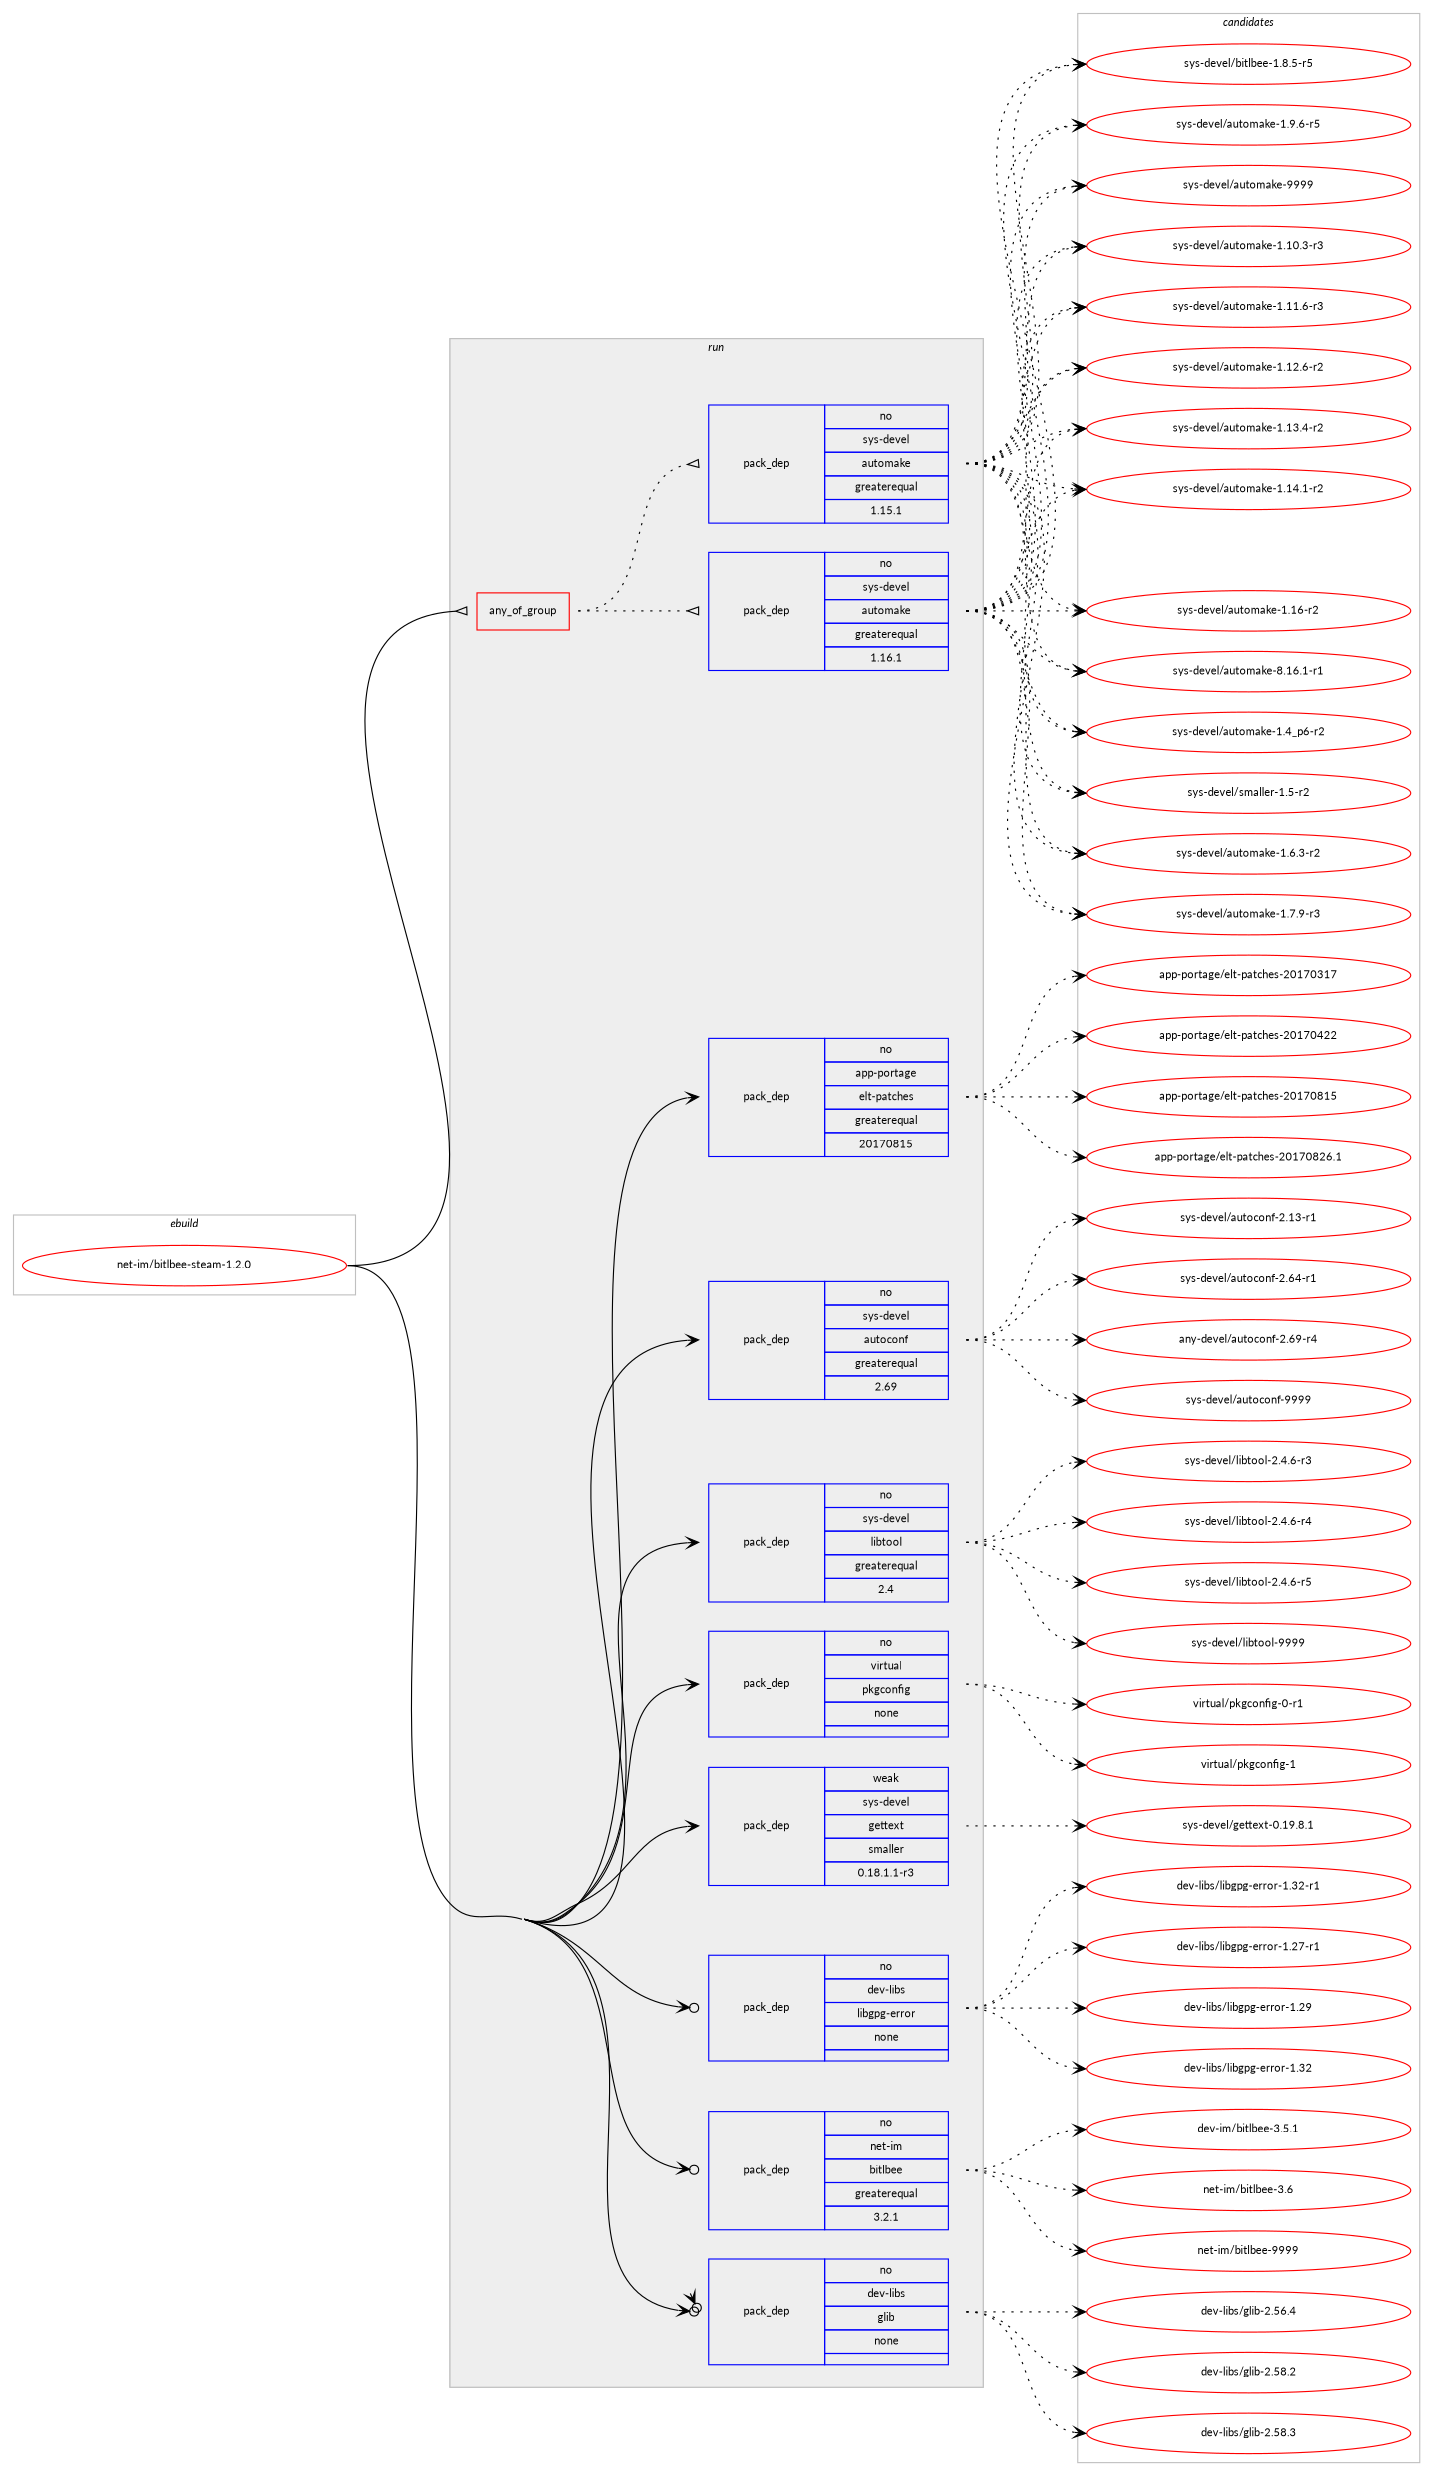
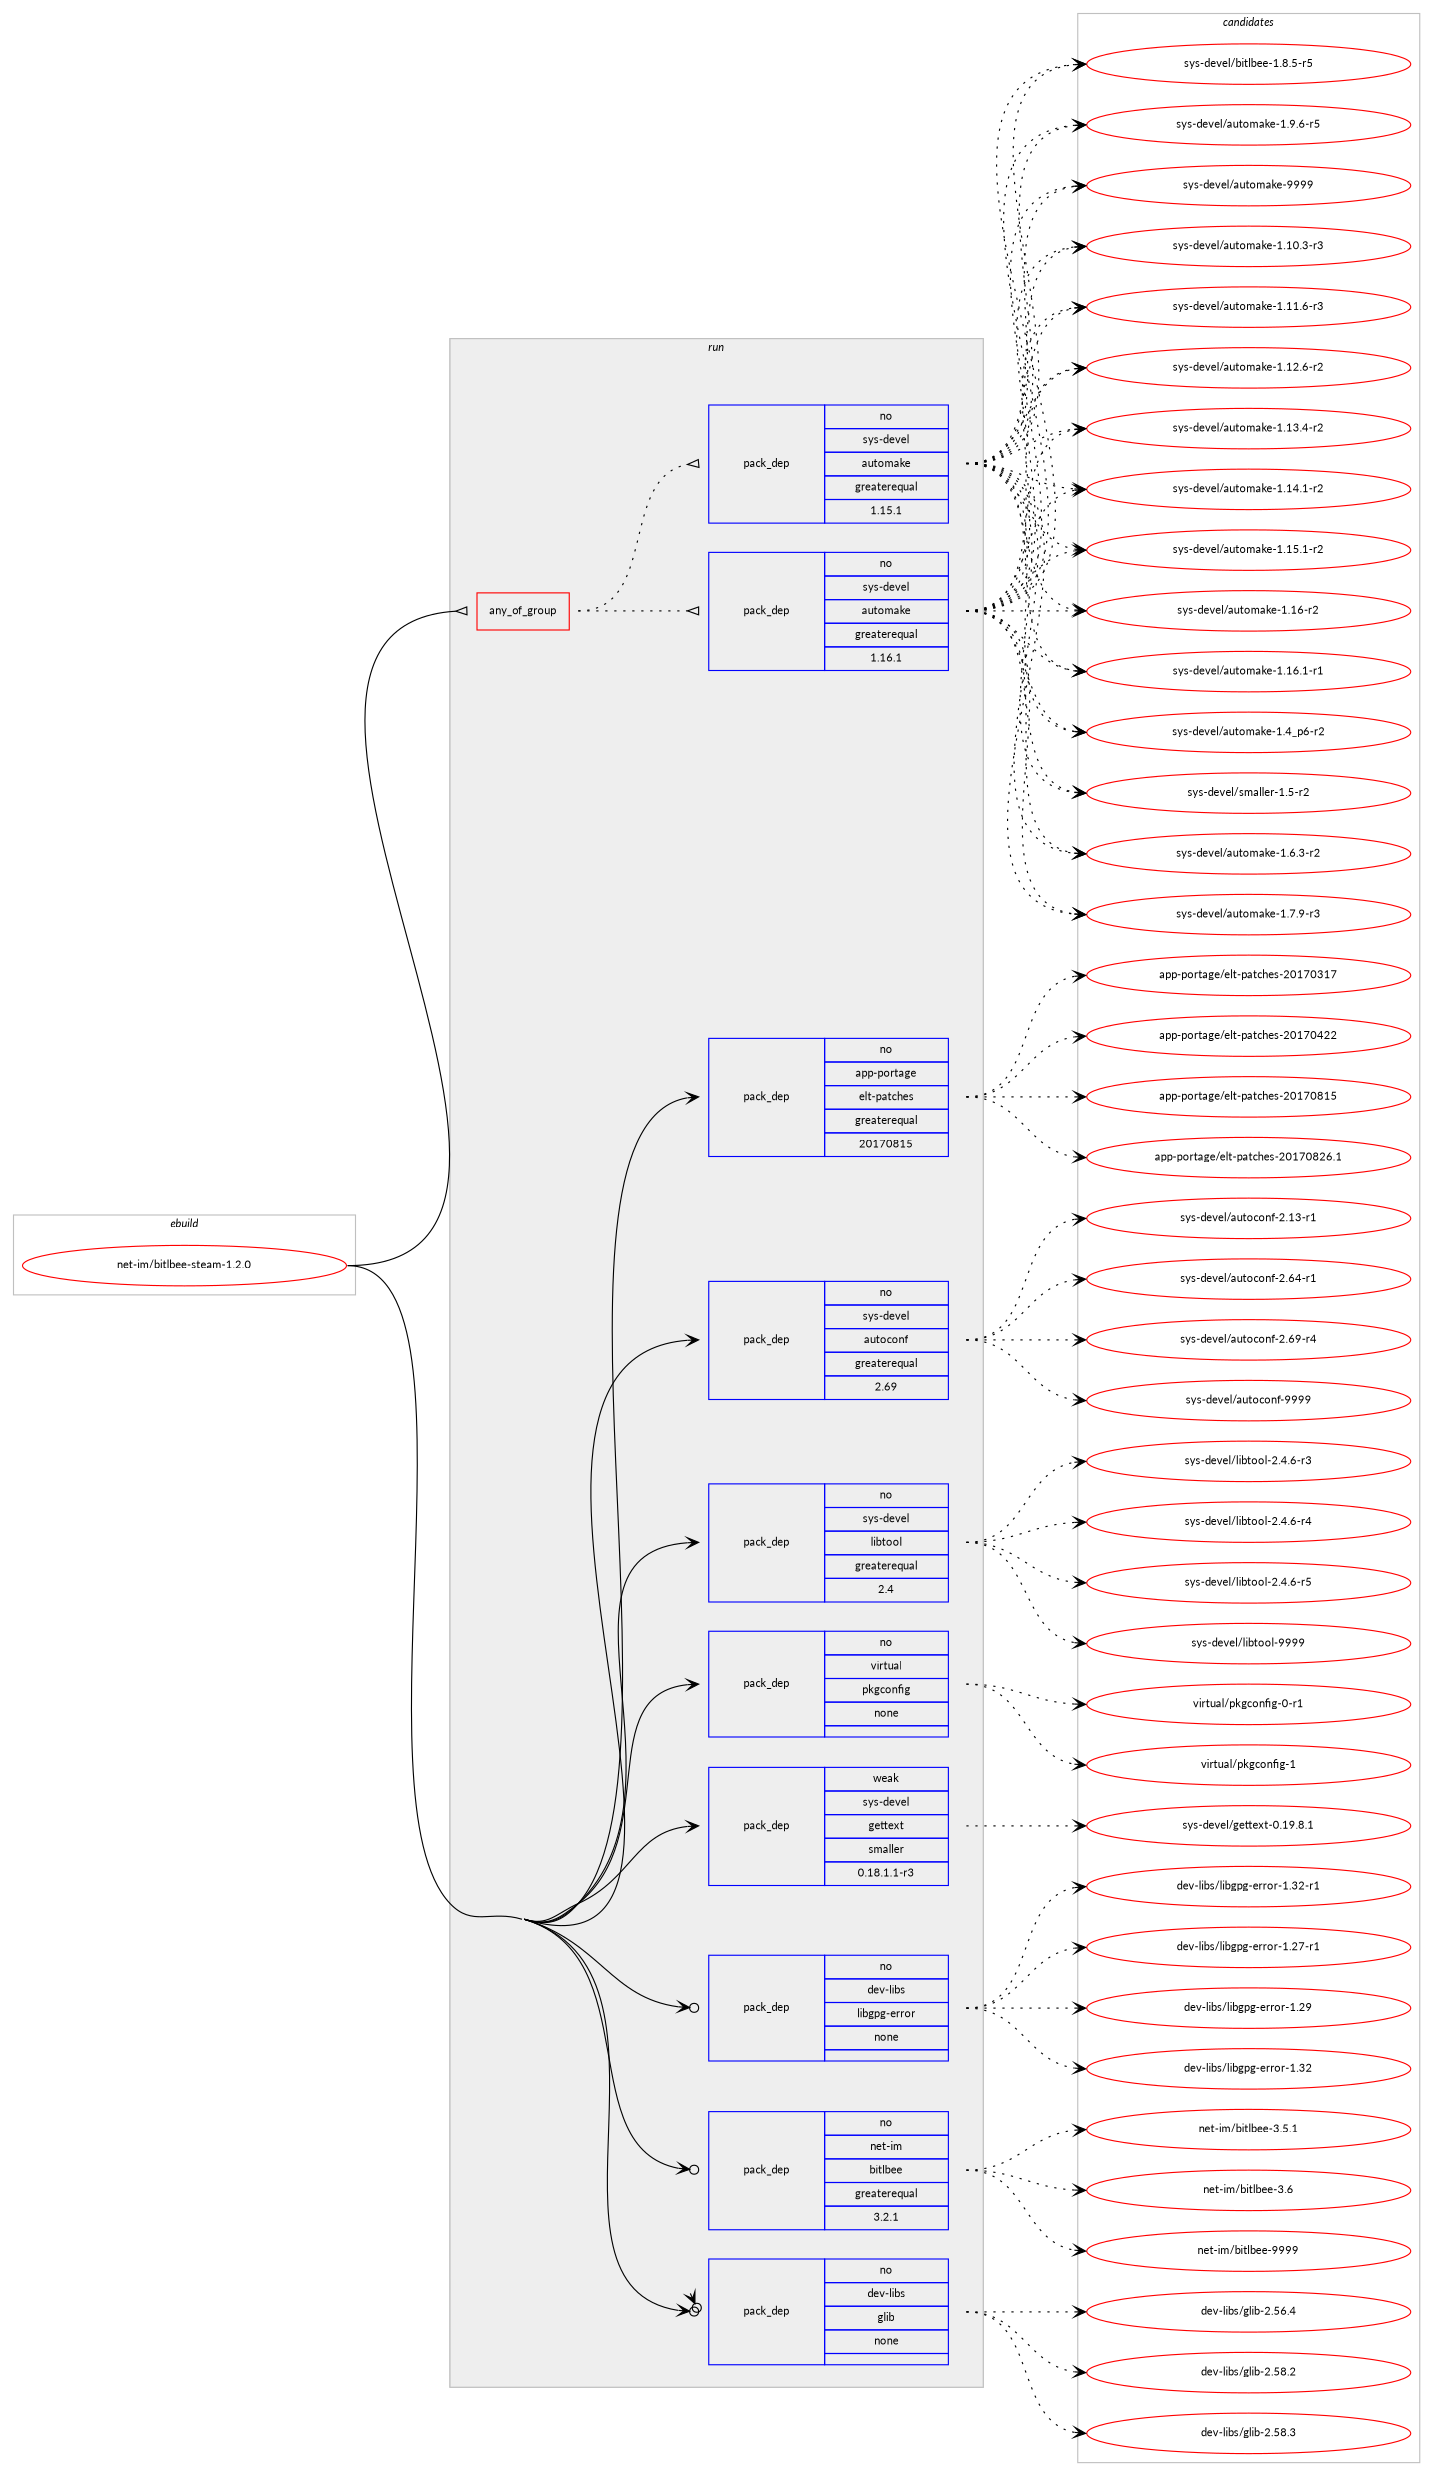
node "sys-devel/automake-1.15.1-r2": added
node "sys-devel/automake-8.16.1-r1": label "sys-devel/automake-8.16.1-r1" -> "sys-devel/automake-1.16.1-r1"
node "any-devel/autoconf-2.69-r4": label "any-devel/autoconf-2.69-r4" -> "sys-devel/autoconf-2.69-r4"
node "dev-im/bitlbee-3.5.1": label "dev-im/bitlbee-3.5.1" -> "net-im/bitlbee-3.5.1"
